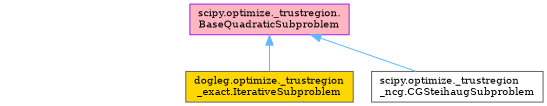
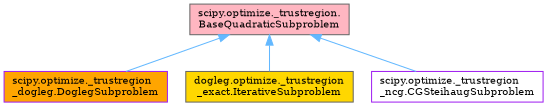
node "scipy.optimize._trustregion. BaseQuadraticSubproblem": color purple -> gray40
node "scipy.optimize._trustregion _dogleg.DoglegSubproblem": added
node "scipy.optimize._trustregion _ncg.CGSteihaugSubproblem": color gray40 -> purple
